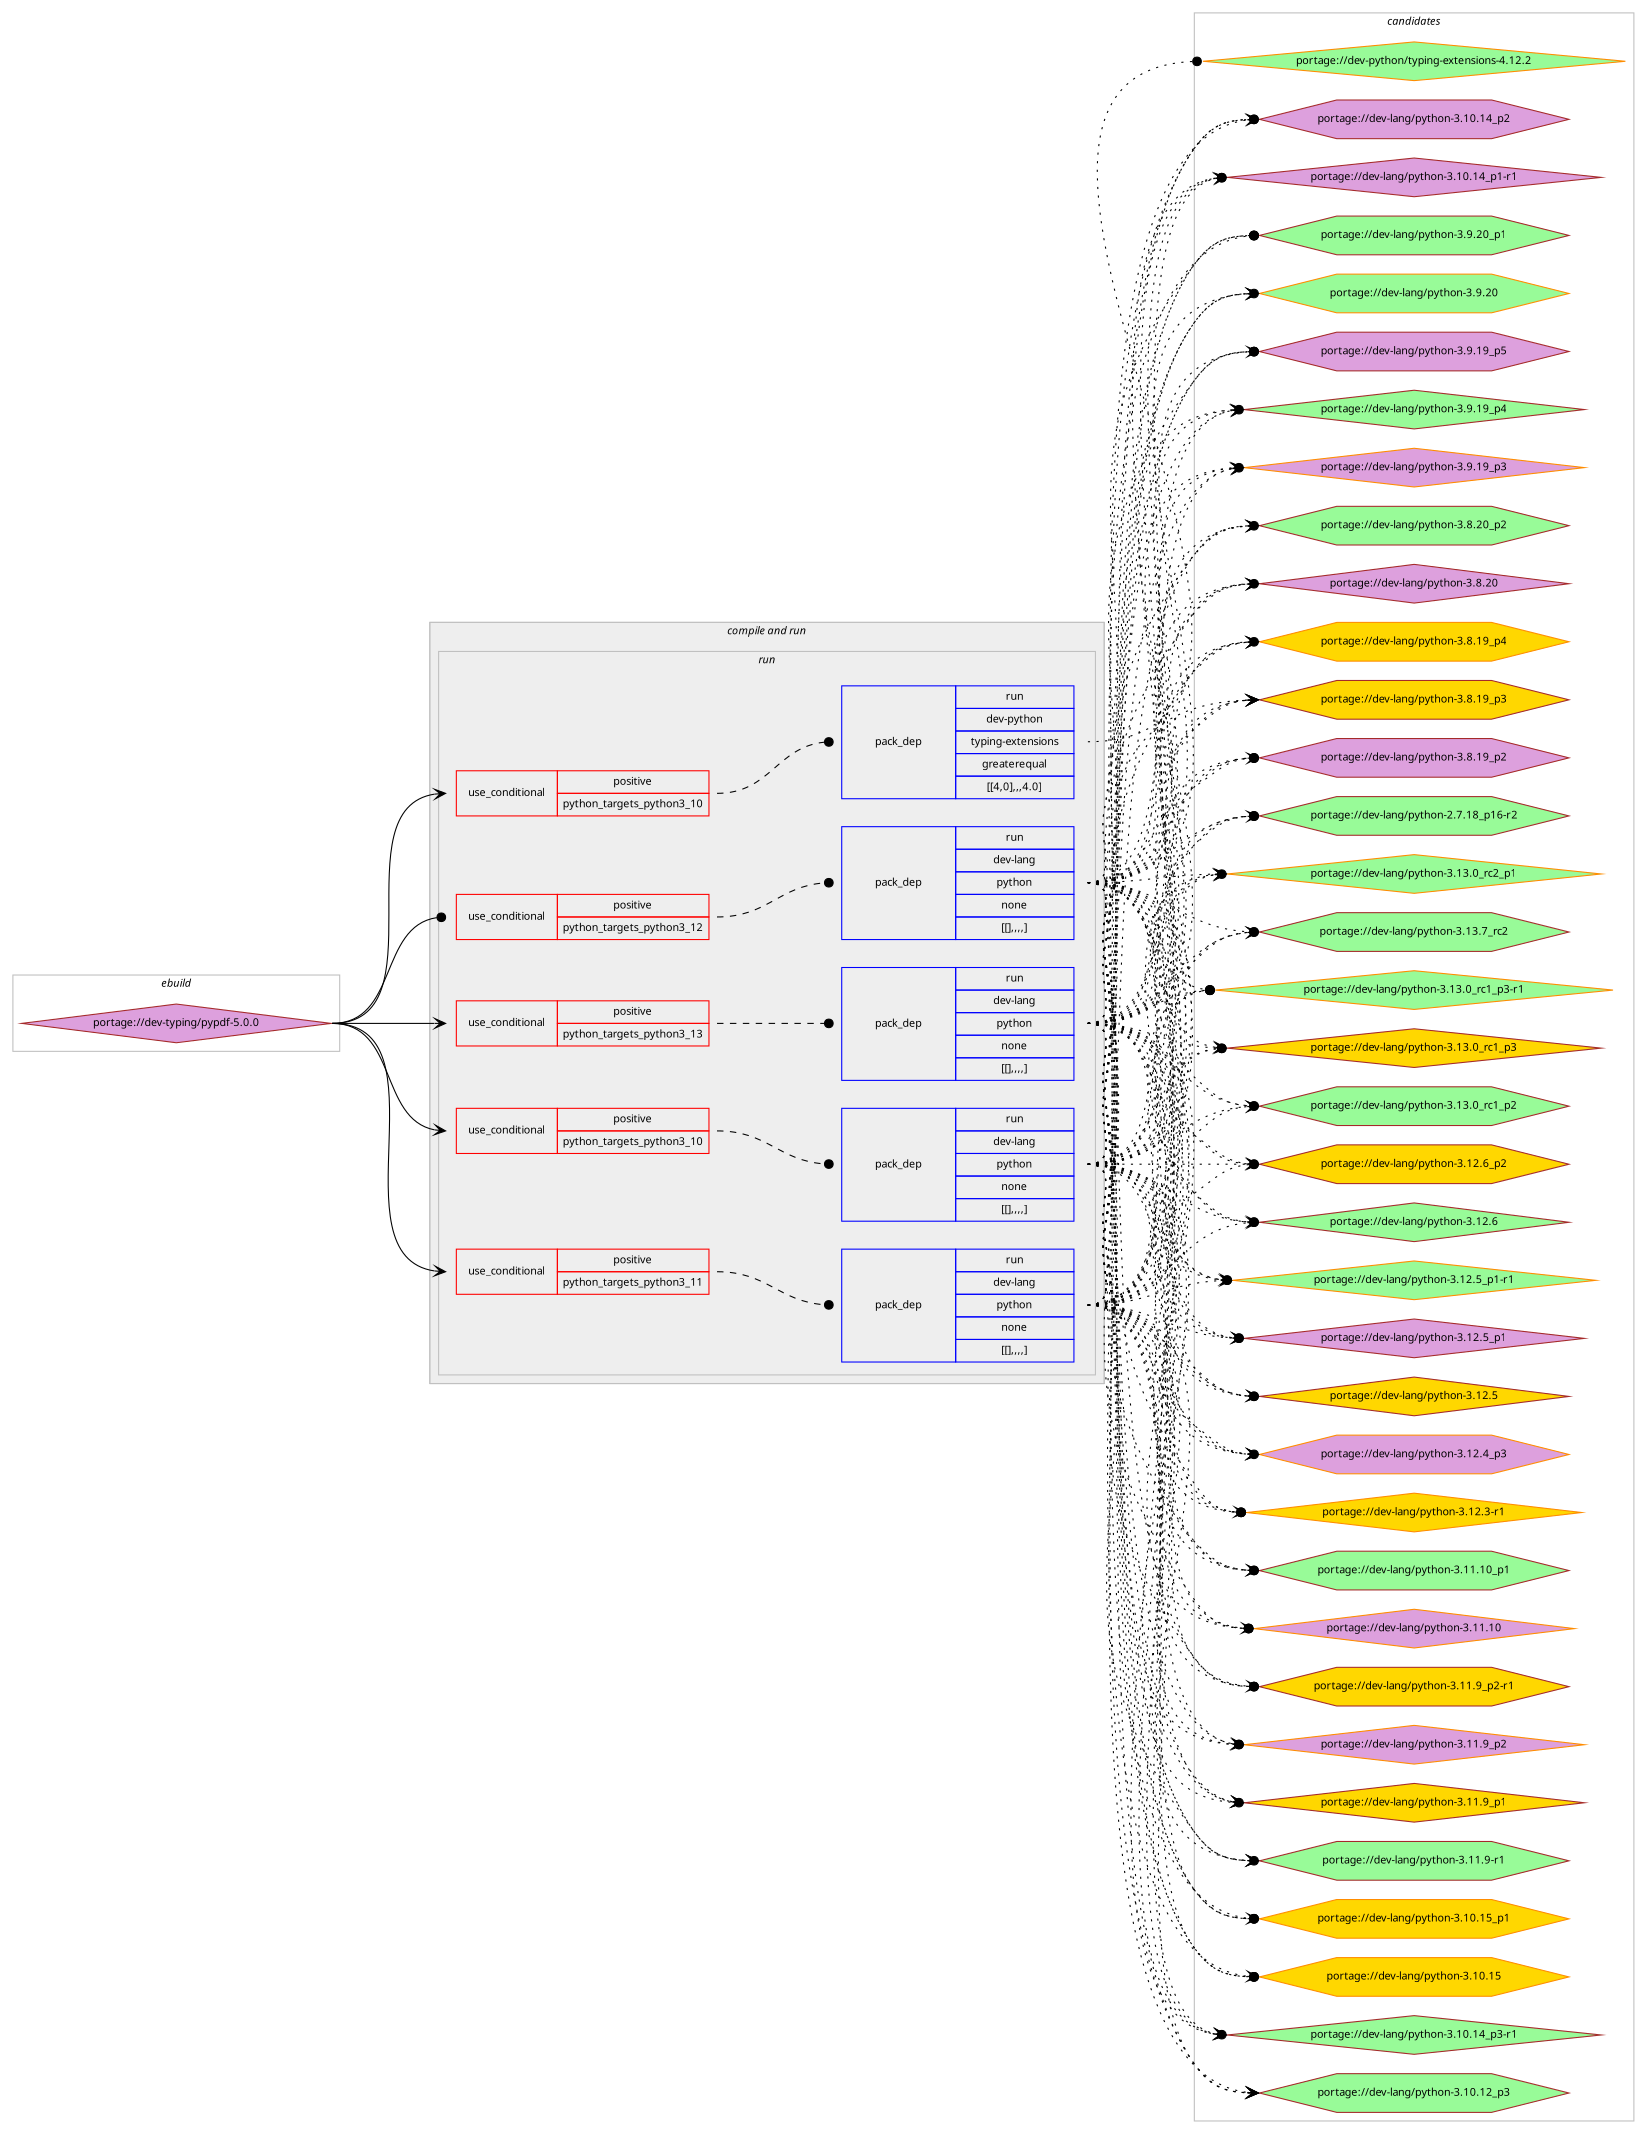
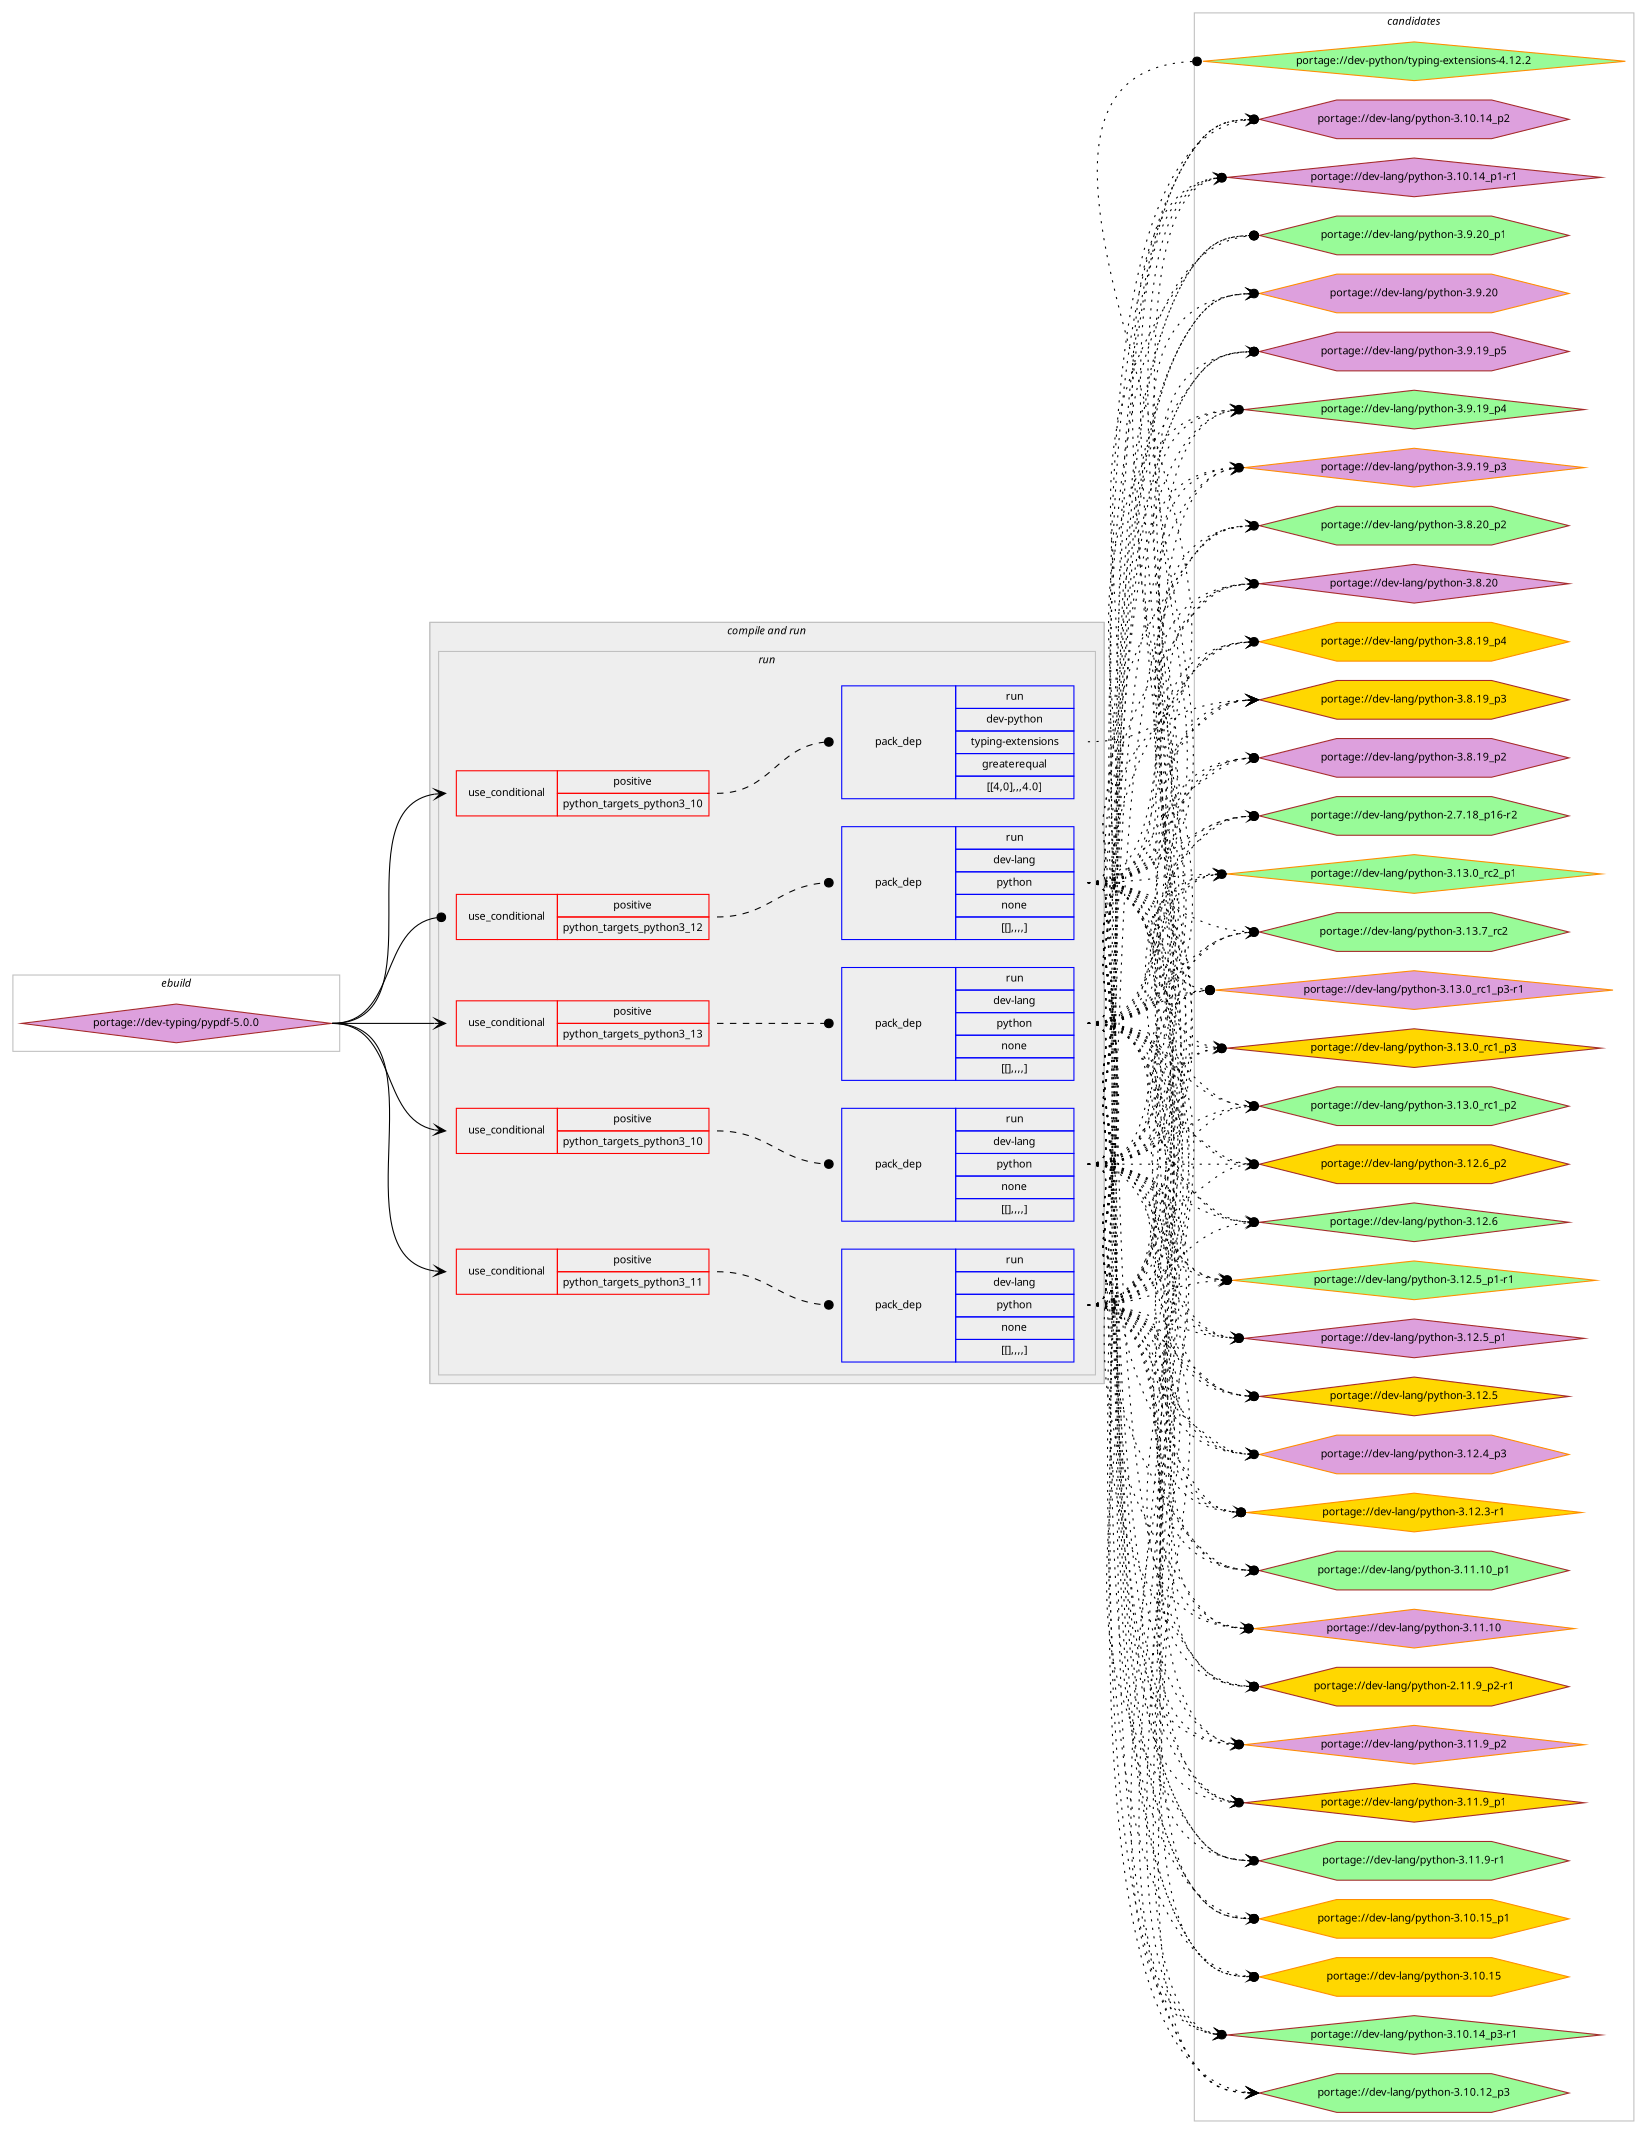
node "portage://dev-lang/python-3.9.20": fillcolor palegreen -> plum
node "portage://dev-lang/python-3.13.0_rc1_p3-r1": fillcolor palegreen -> plum
node "portage://dev-lang/python-3.11.9_p2-r1": label "portage://dev-lang/python-3.11.9_p2-r1" -> "portage://dev-lang/python-2.11.9_p2-r1"
